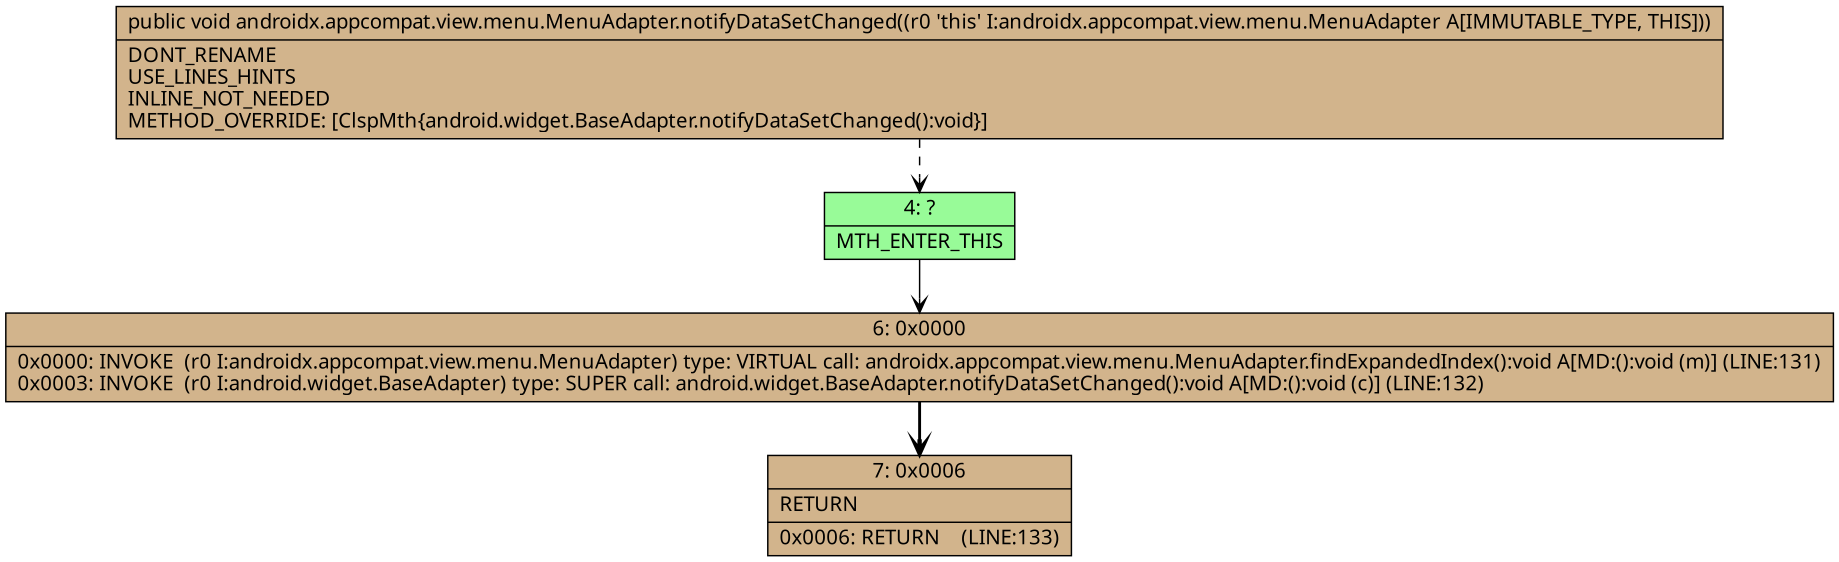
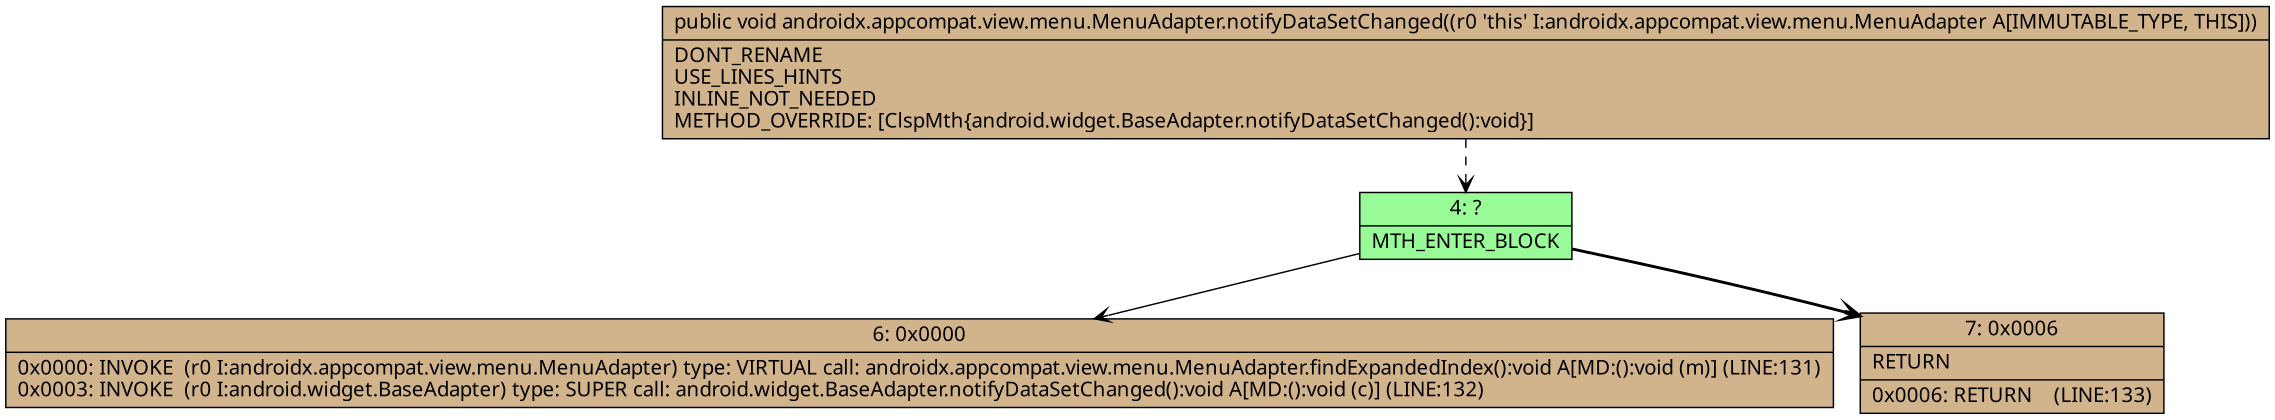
node "4: ?": text "MTH_ENTER_THIS" -> "MTH_ENTER_BLOCK"
edge "6: 0x0000" -> "7: 0x0006": now "4: ?" -> "7: 0x0006"
